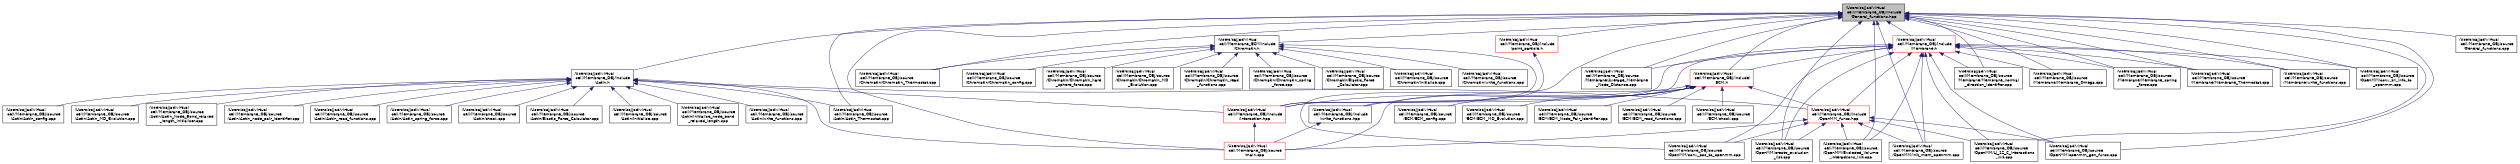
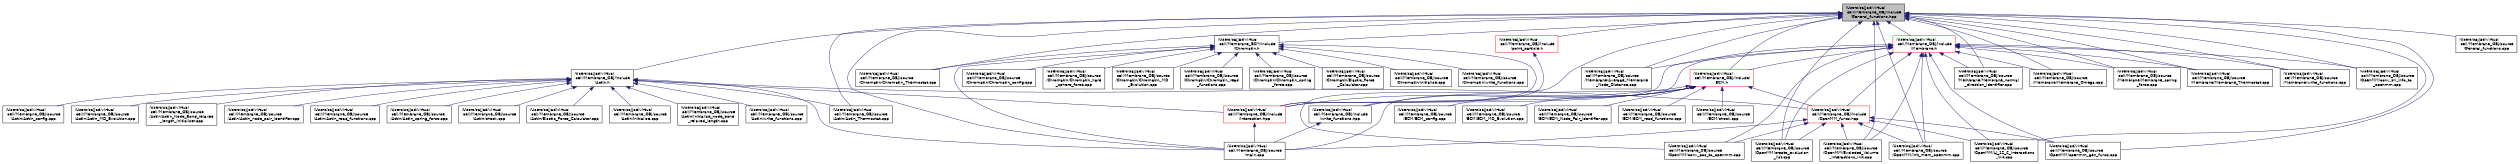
edge "/Users/sajjad/virtual cell/Membrane_OBJ/source /main.cpp" -> "/Users/sajjad/virtual cell/Membrane_ECM/include /Chromatin.h": added
node "/Users/sajjad/virtual cell/Membrane_OBJ/source /main.cpp": color red -> black
